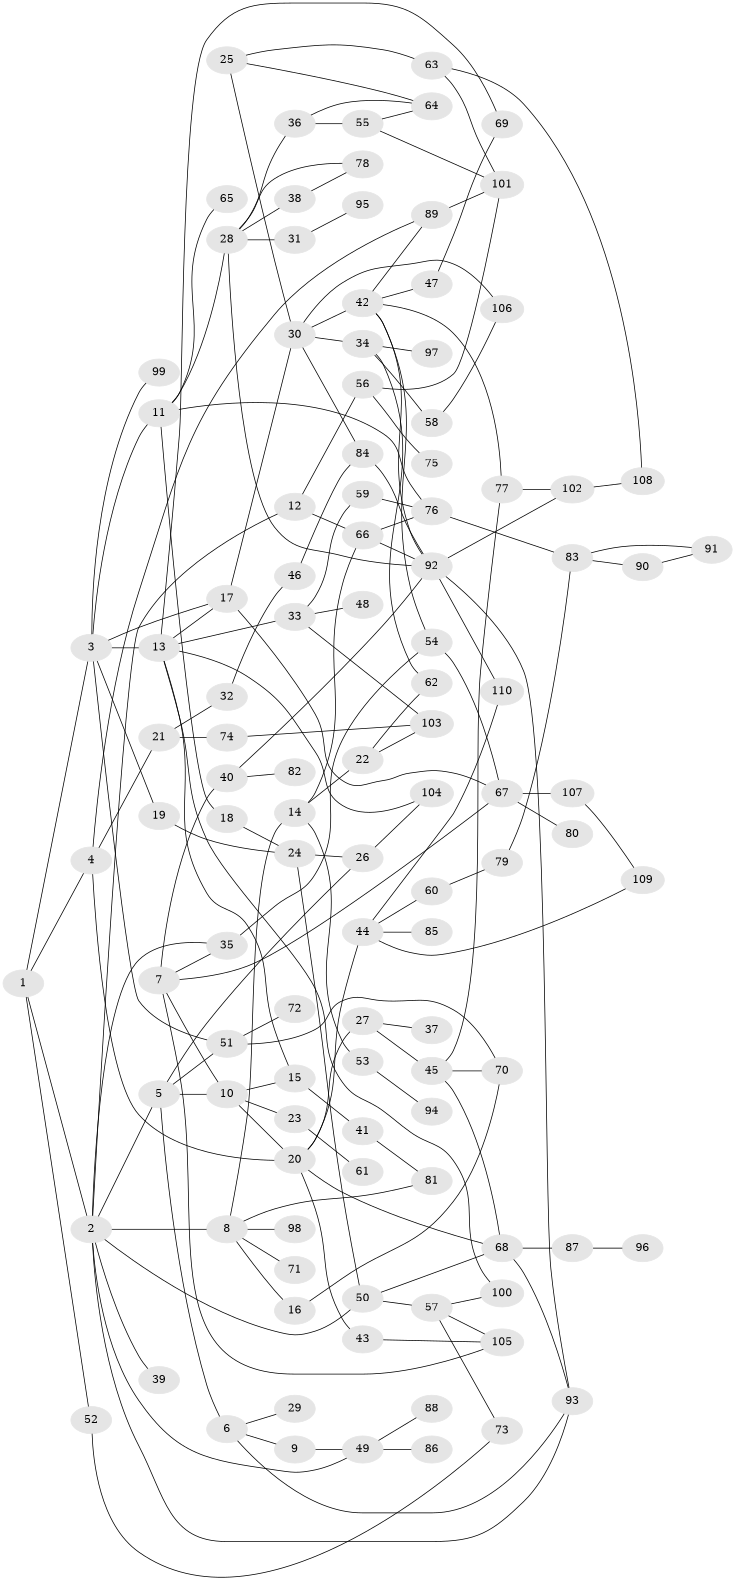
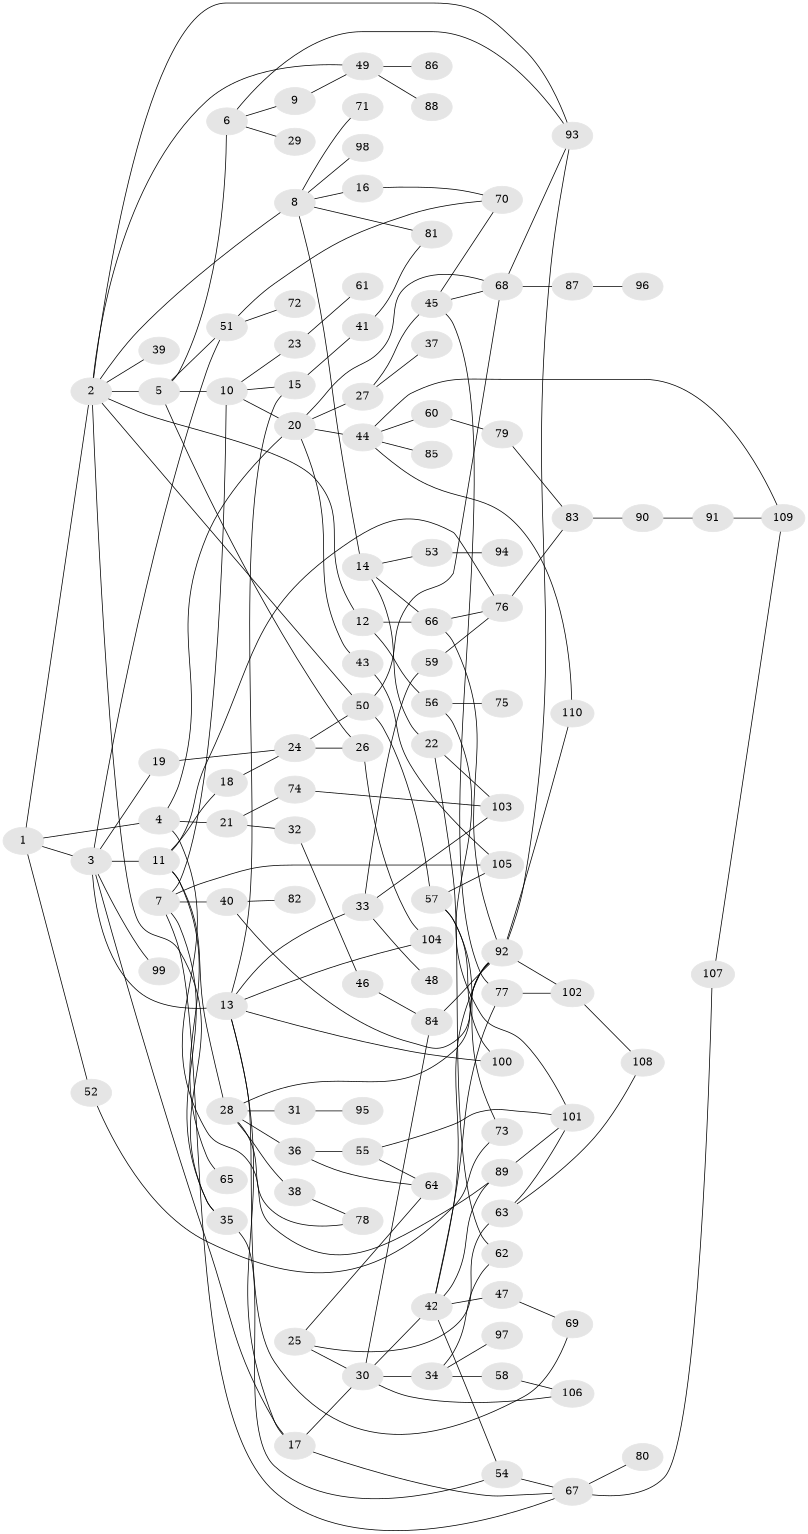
edge "91" -- "83": now "91" -- "109"
